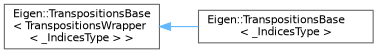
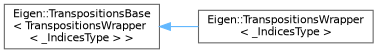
node "Eigen::TranspositionsBase < _IndicesType >": label "Eigen::TranspositionsBase < _IndicesType >" -> "Eigen::TranspositionsWrapper < _IndicesType >"
